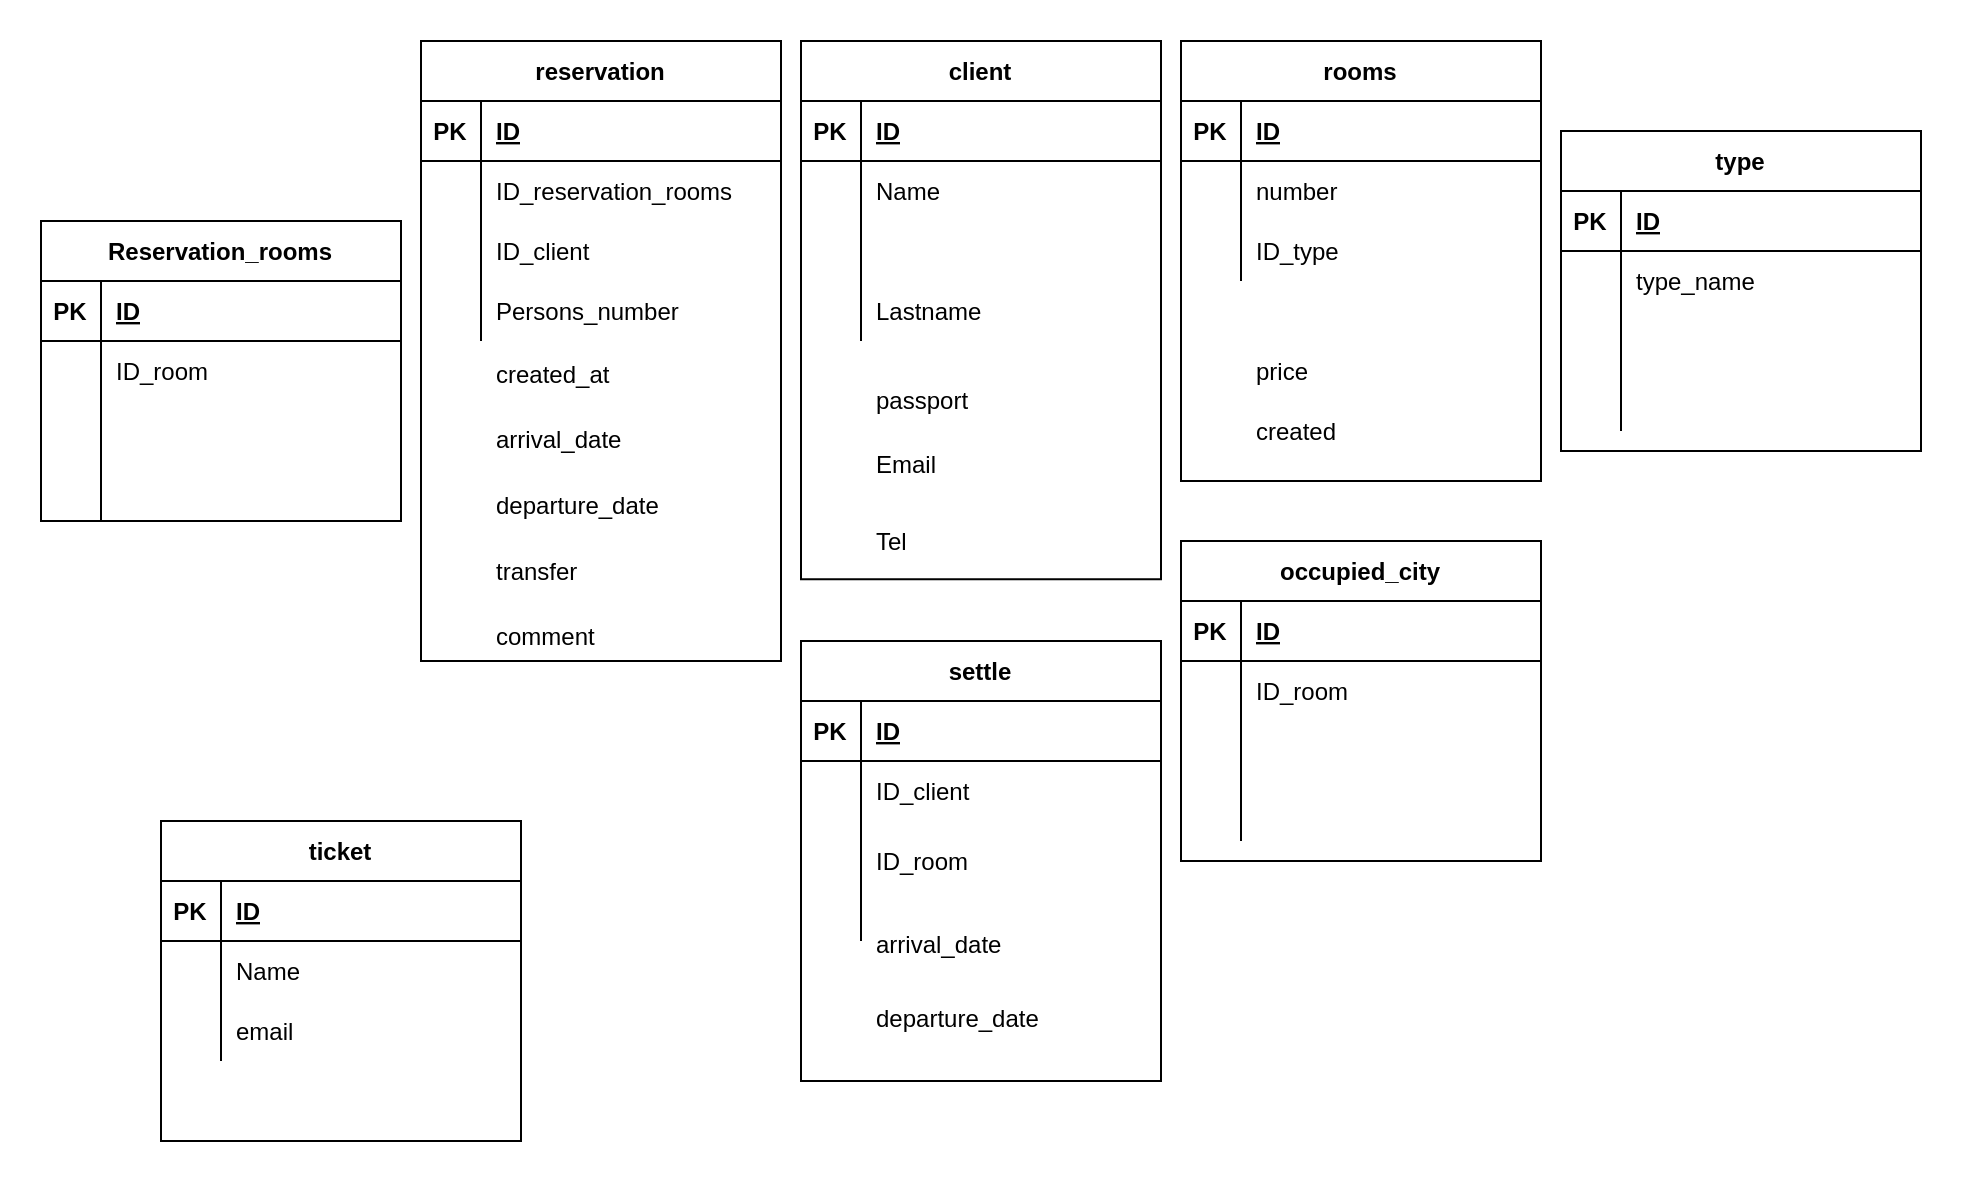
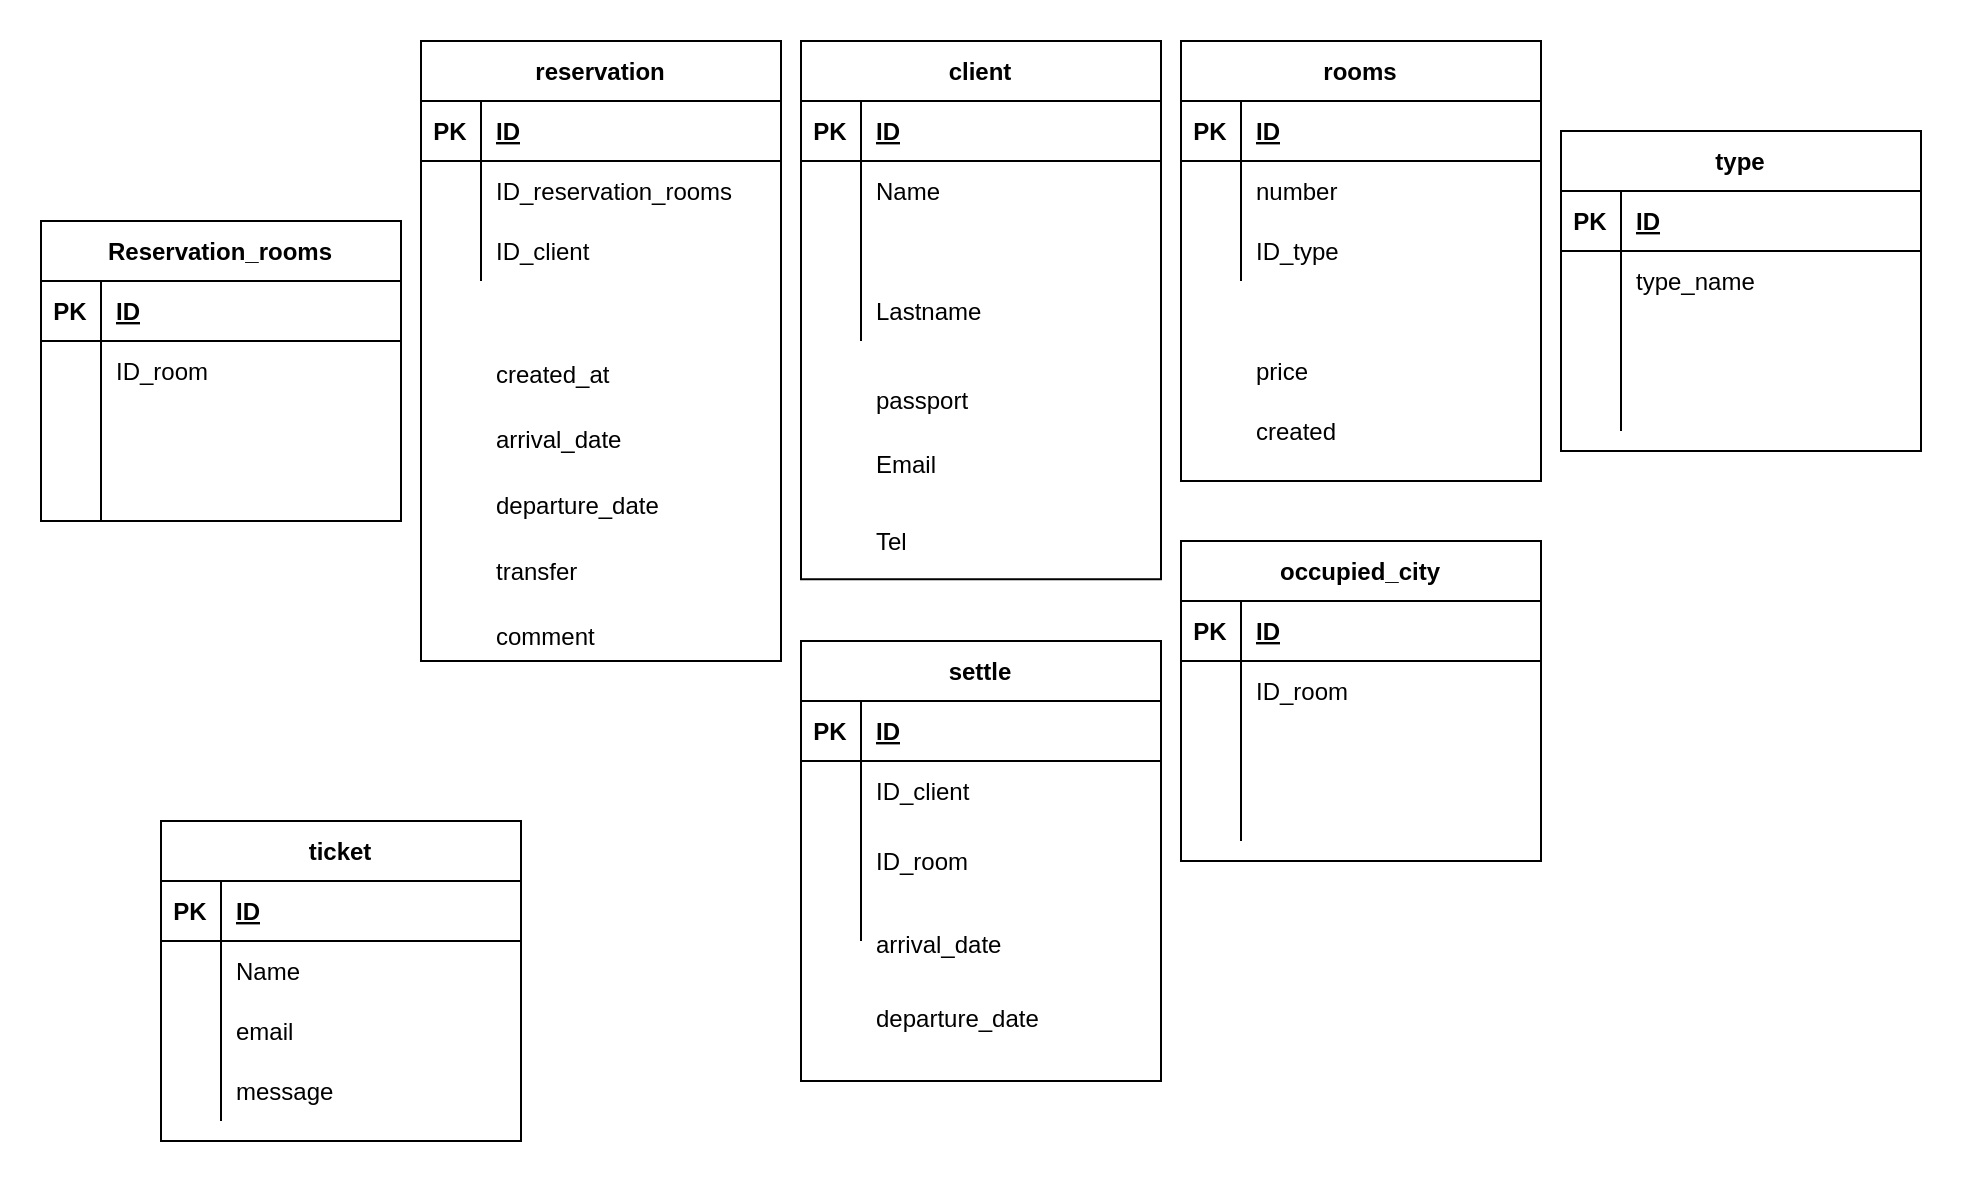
node "Persons_number": removed
node "message": added
